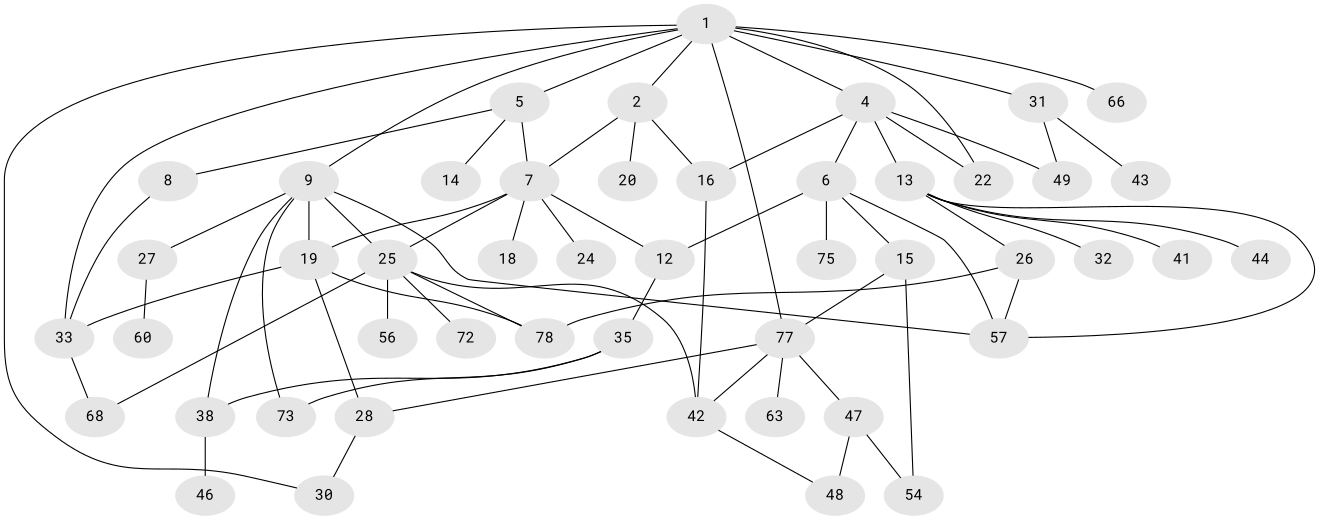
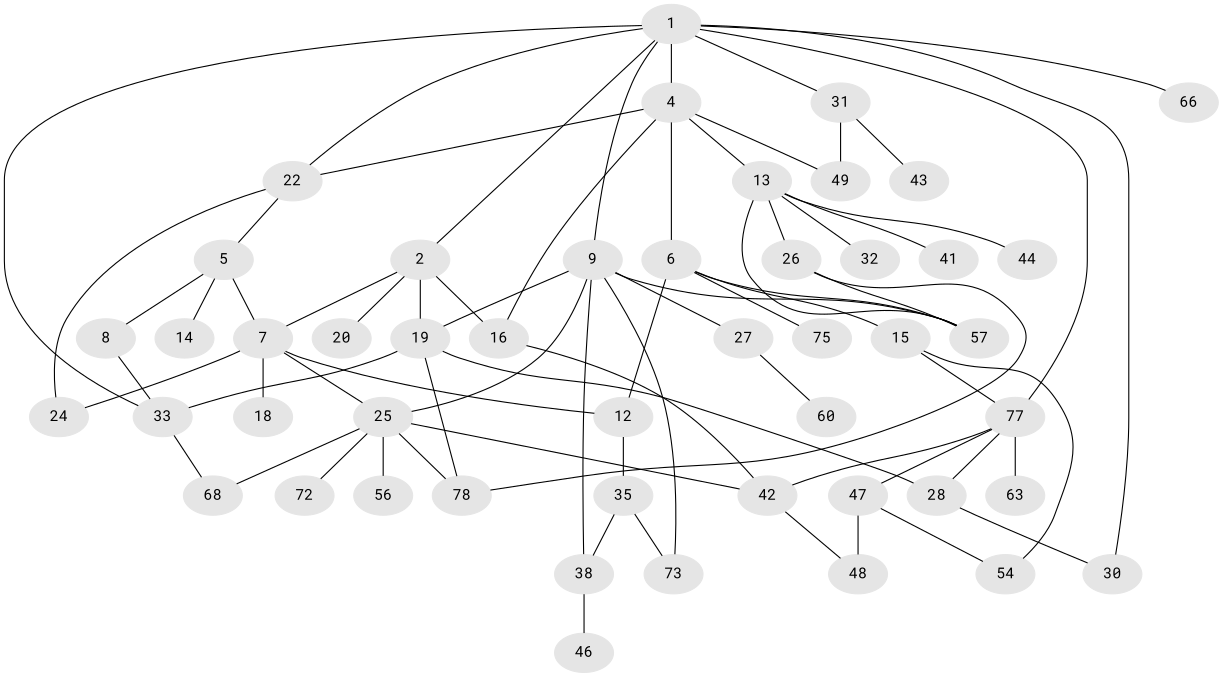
edge "1" -- "5": now "22" -- "5"
edge "7" -- "19": now "2" -- "19"
edge "22" -- "24": added
